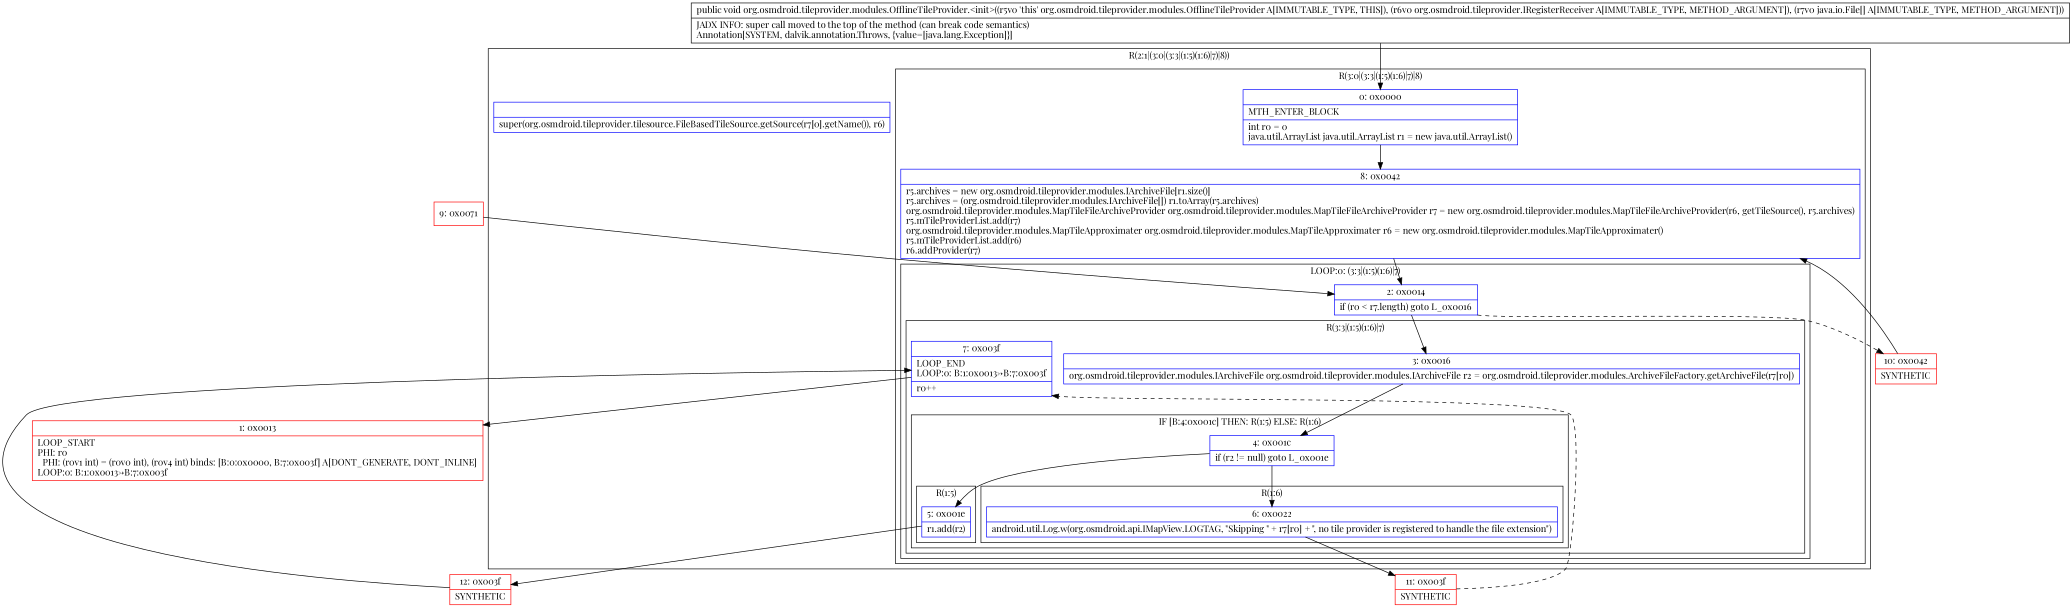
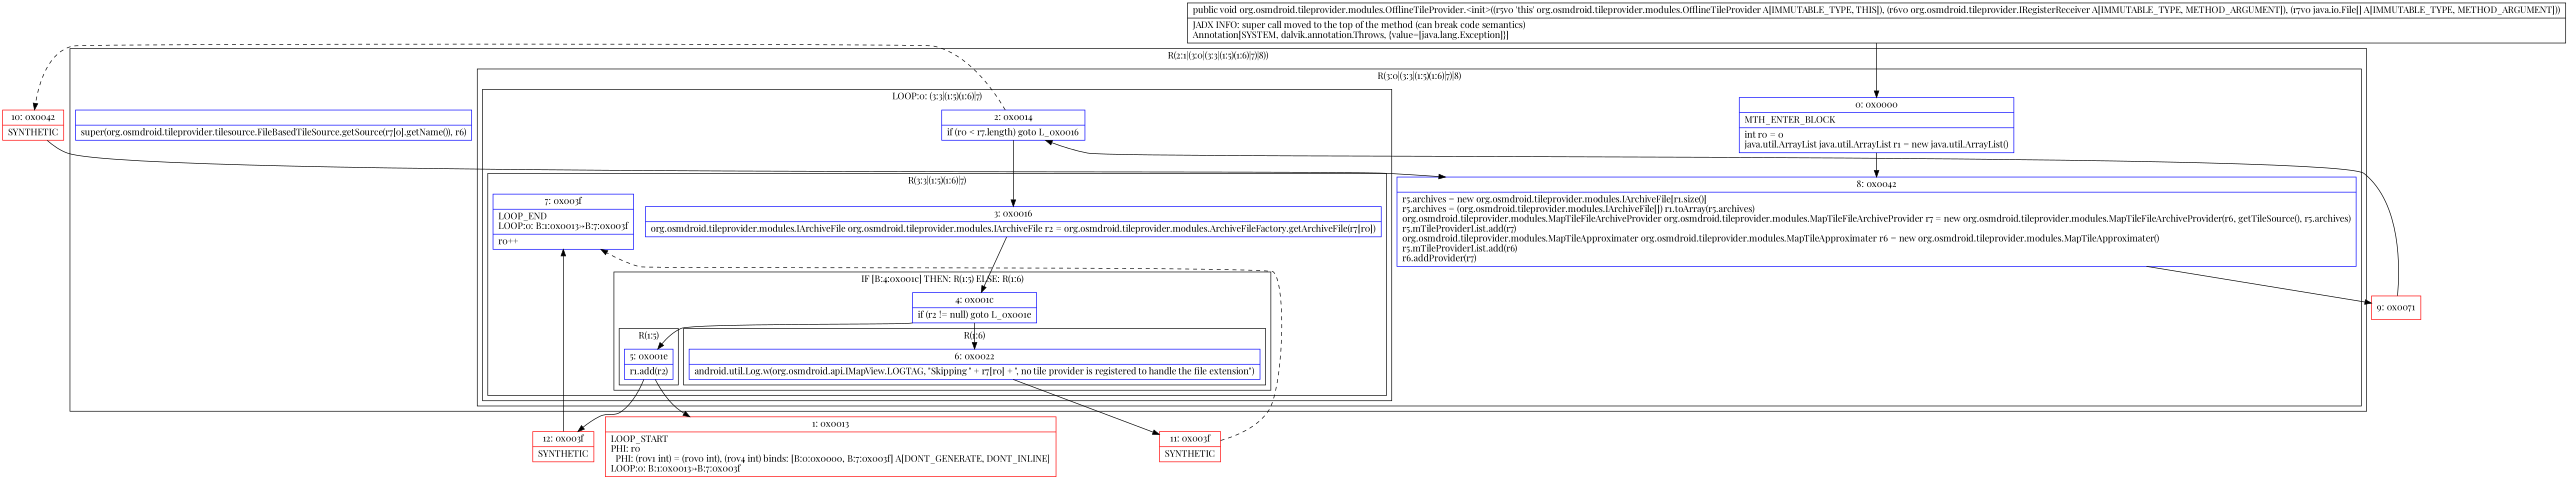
edge "8: 0x0042" -> "2: 0x0014": now "8: 0x0042" -> "9: 0x0071"
edge "7: 0x003f" -> "1: 0x0013": now "5: 0x001e" -> "1: 0x0013"
